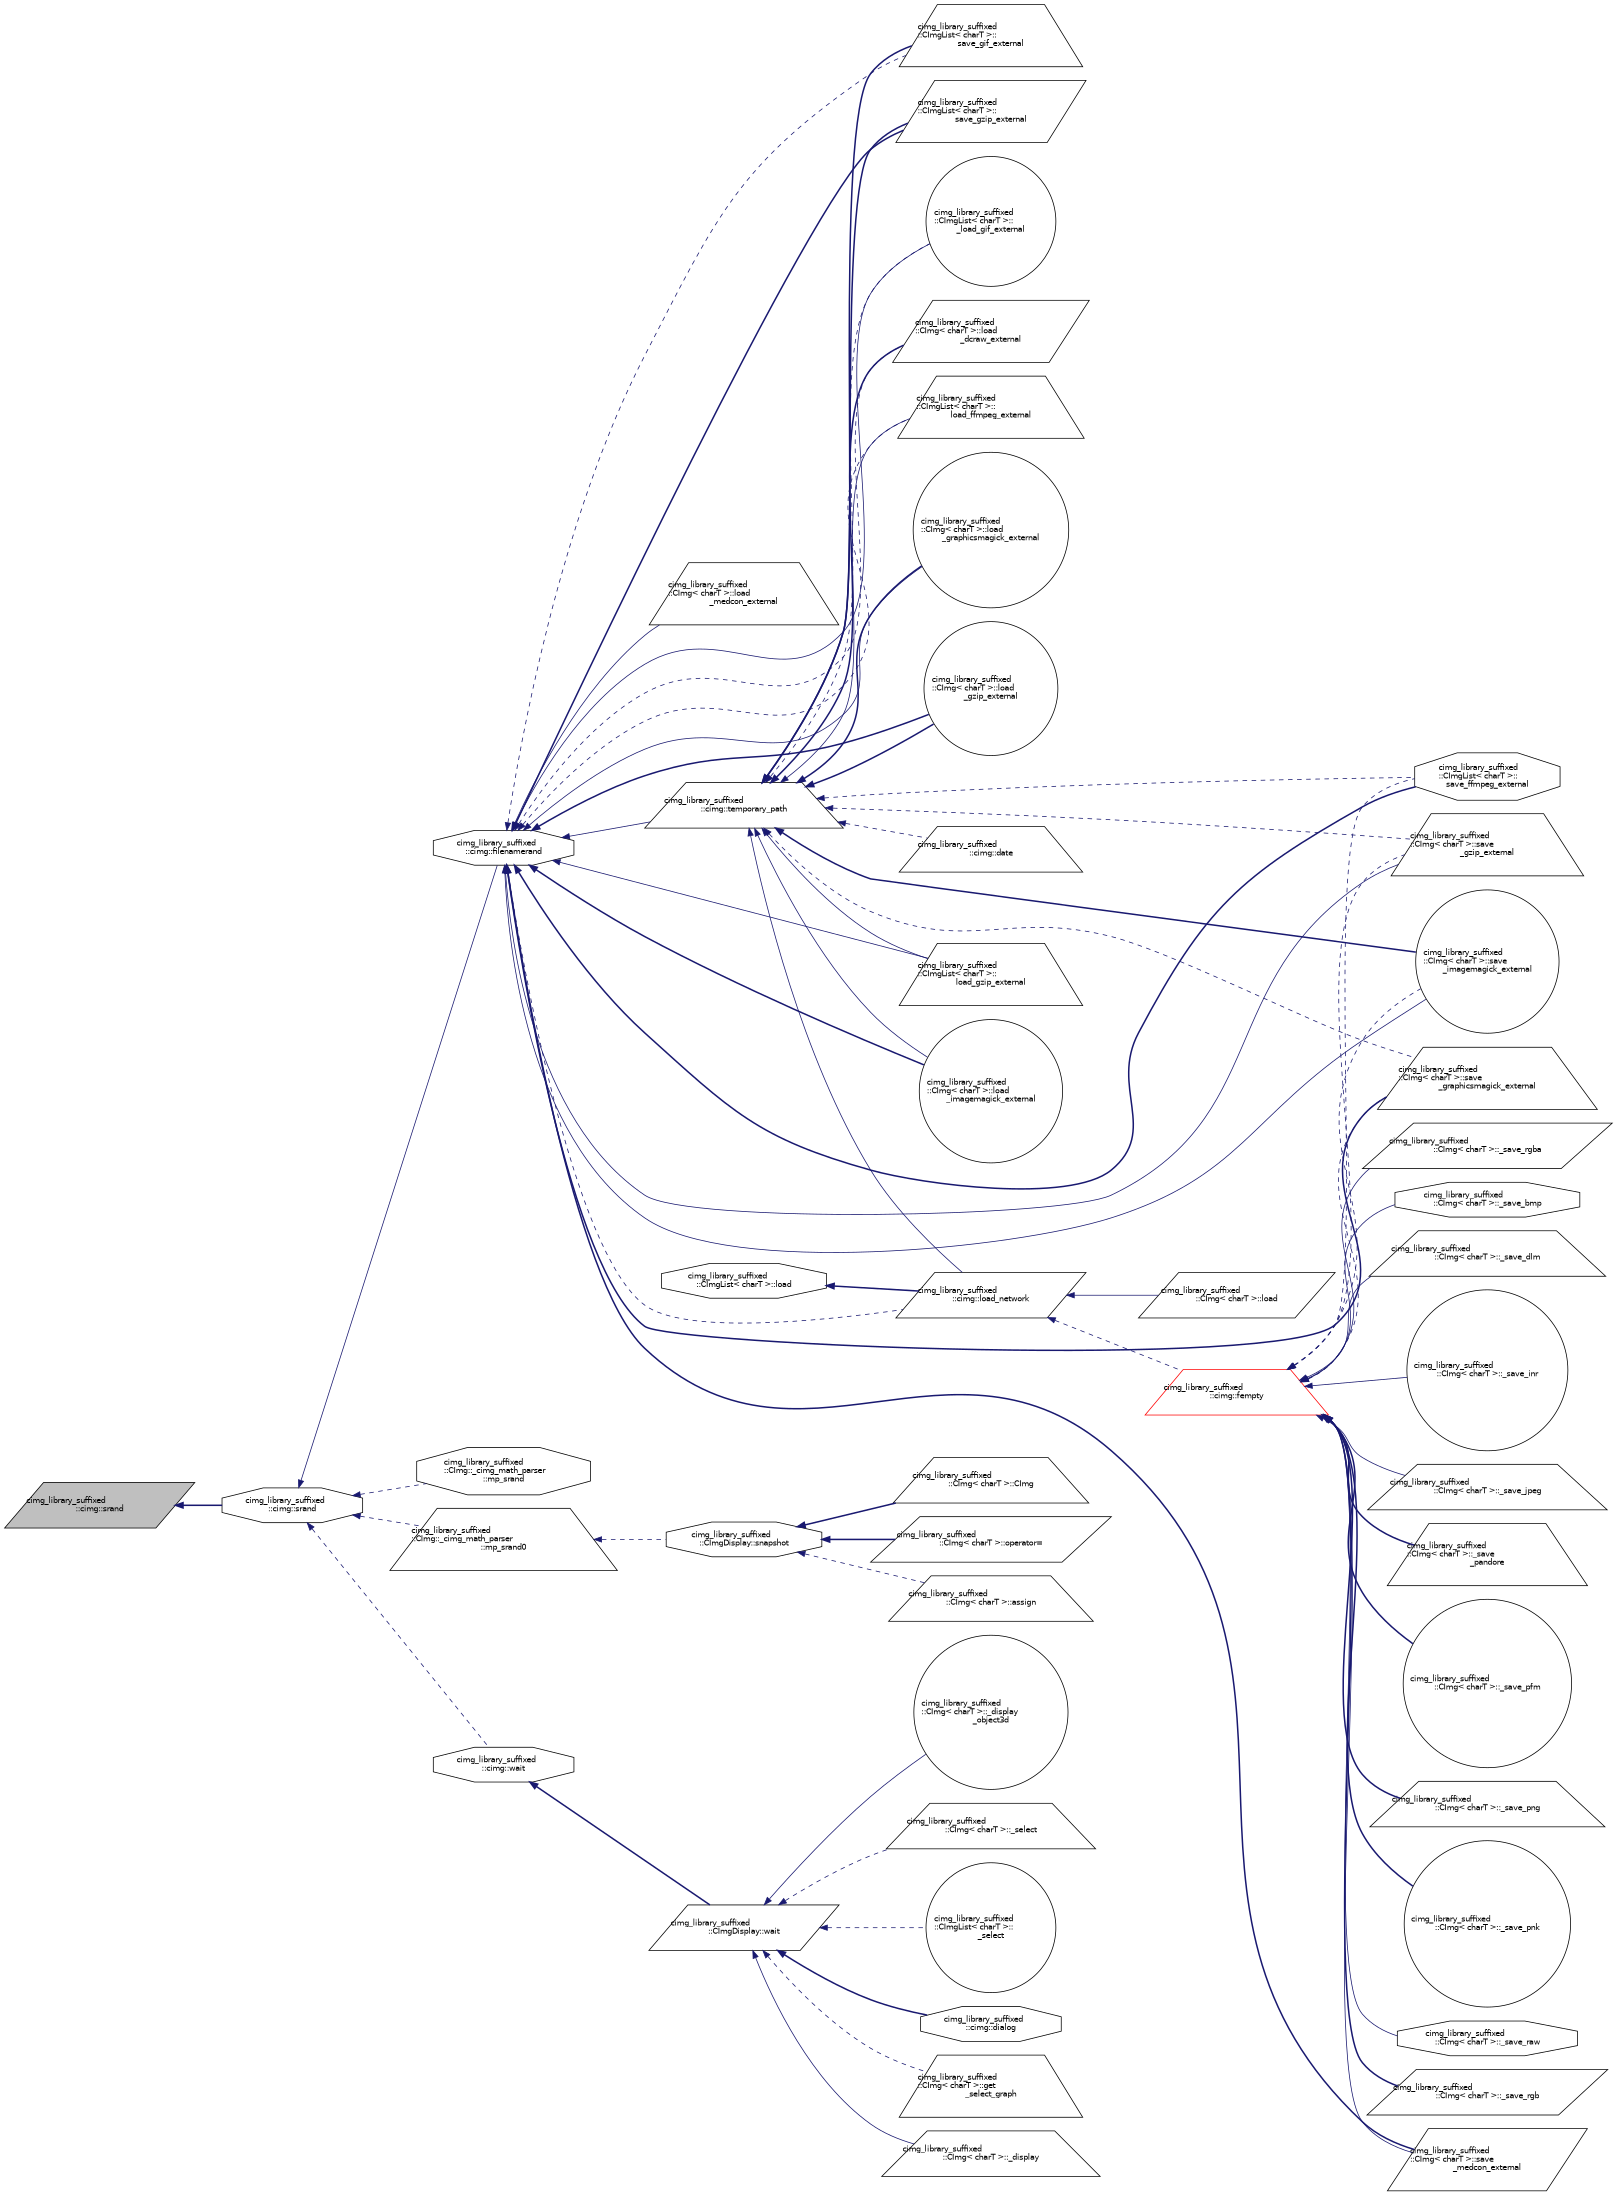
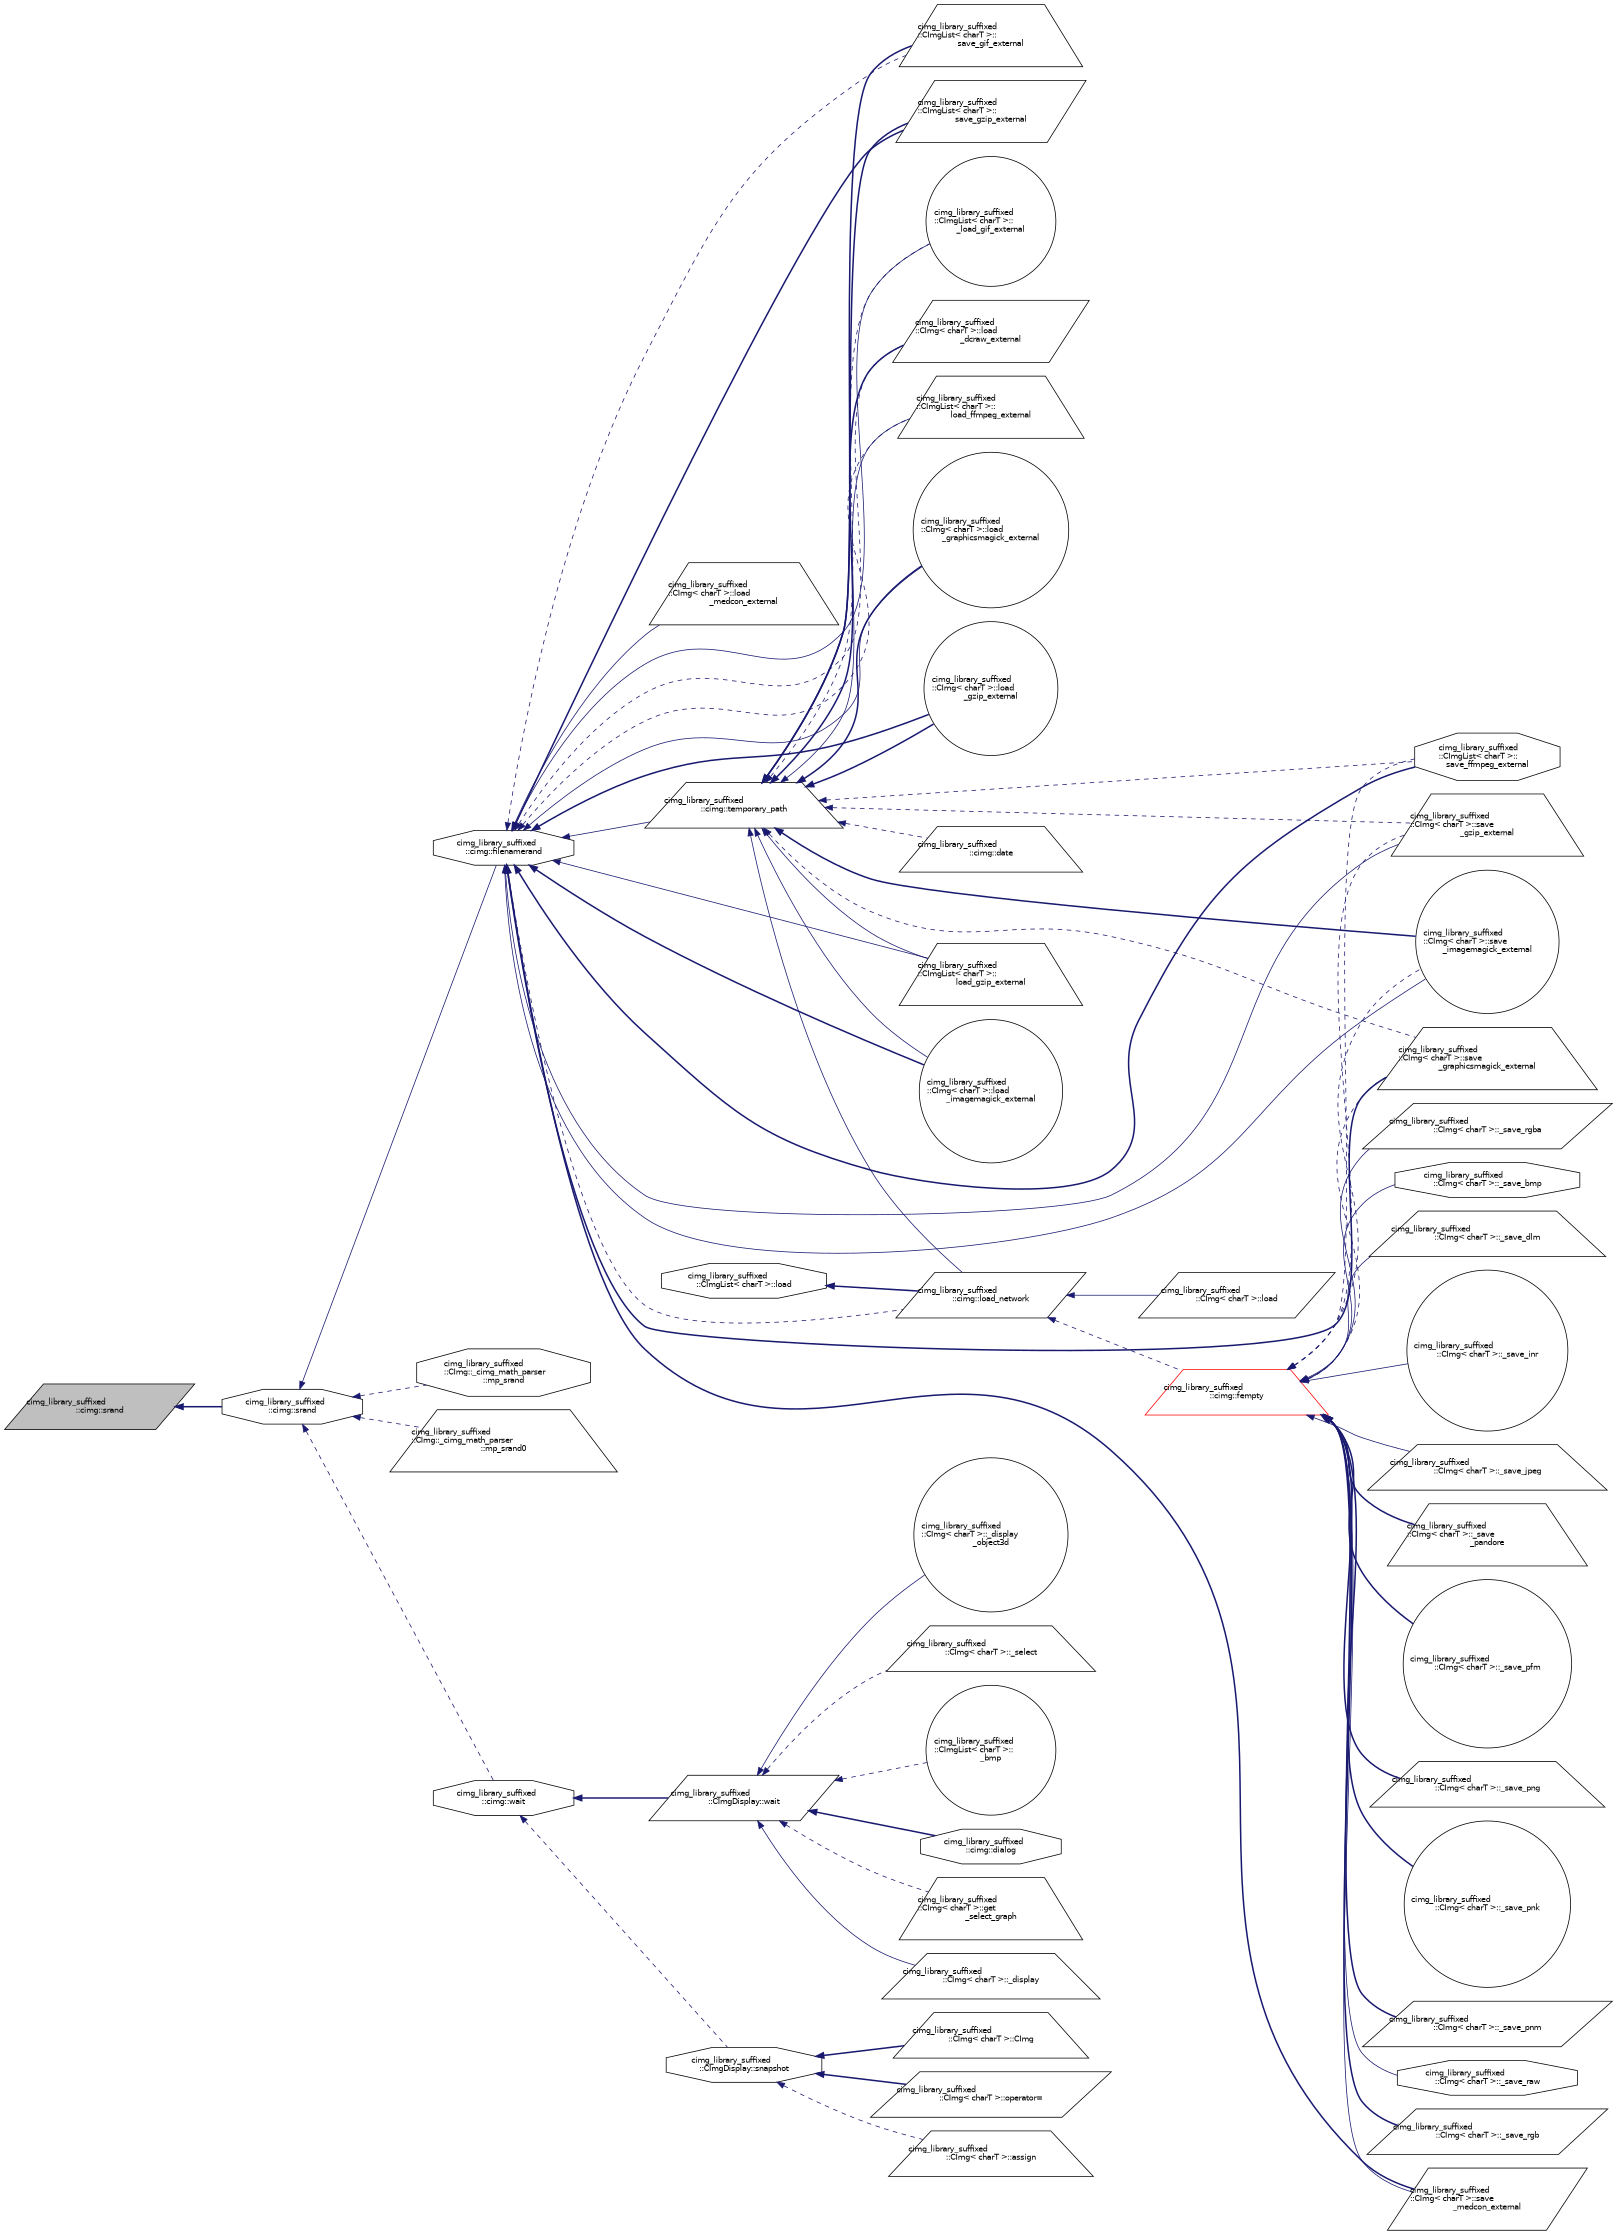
edge "cimg_library_suffixed ::CImgDisplay::snapshot" -> "cimg_library_suffixed ::CImg::_cimg_math_parser ::mp_srand0": now "cimg_library_suffixed ::CImgDisplay::snapshot" -> "cimg_library_suffixed ::cimg::wait"
node "cimg_library_suffixed ::CImgList< charT >:: _select": label "cimg_library_suffixed ::CImgList< charT >:: _select" -> "cimg_library_suffixed ::CImgList< charT >:: _bmp"
node "cimg_library_suffixed ::CImg< charT >::_save_pnm": added
